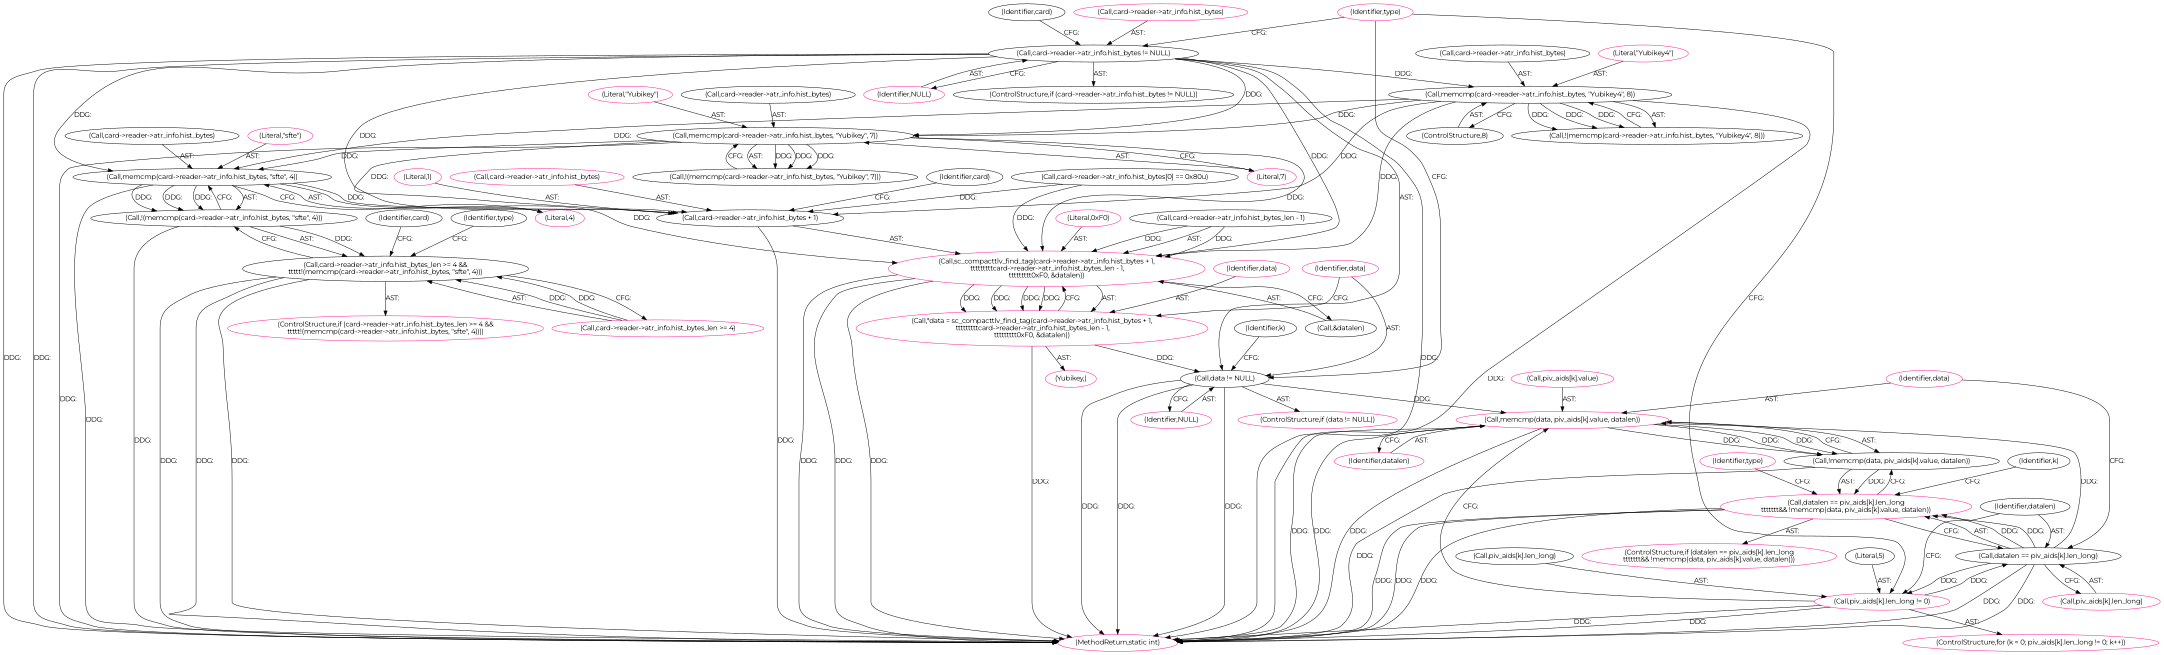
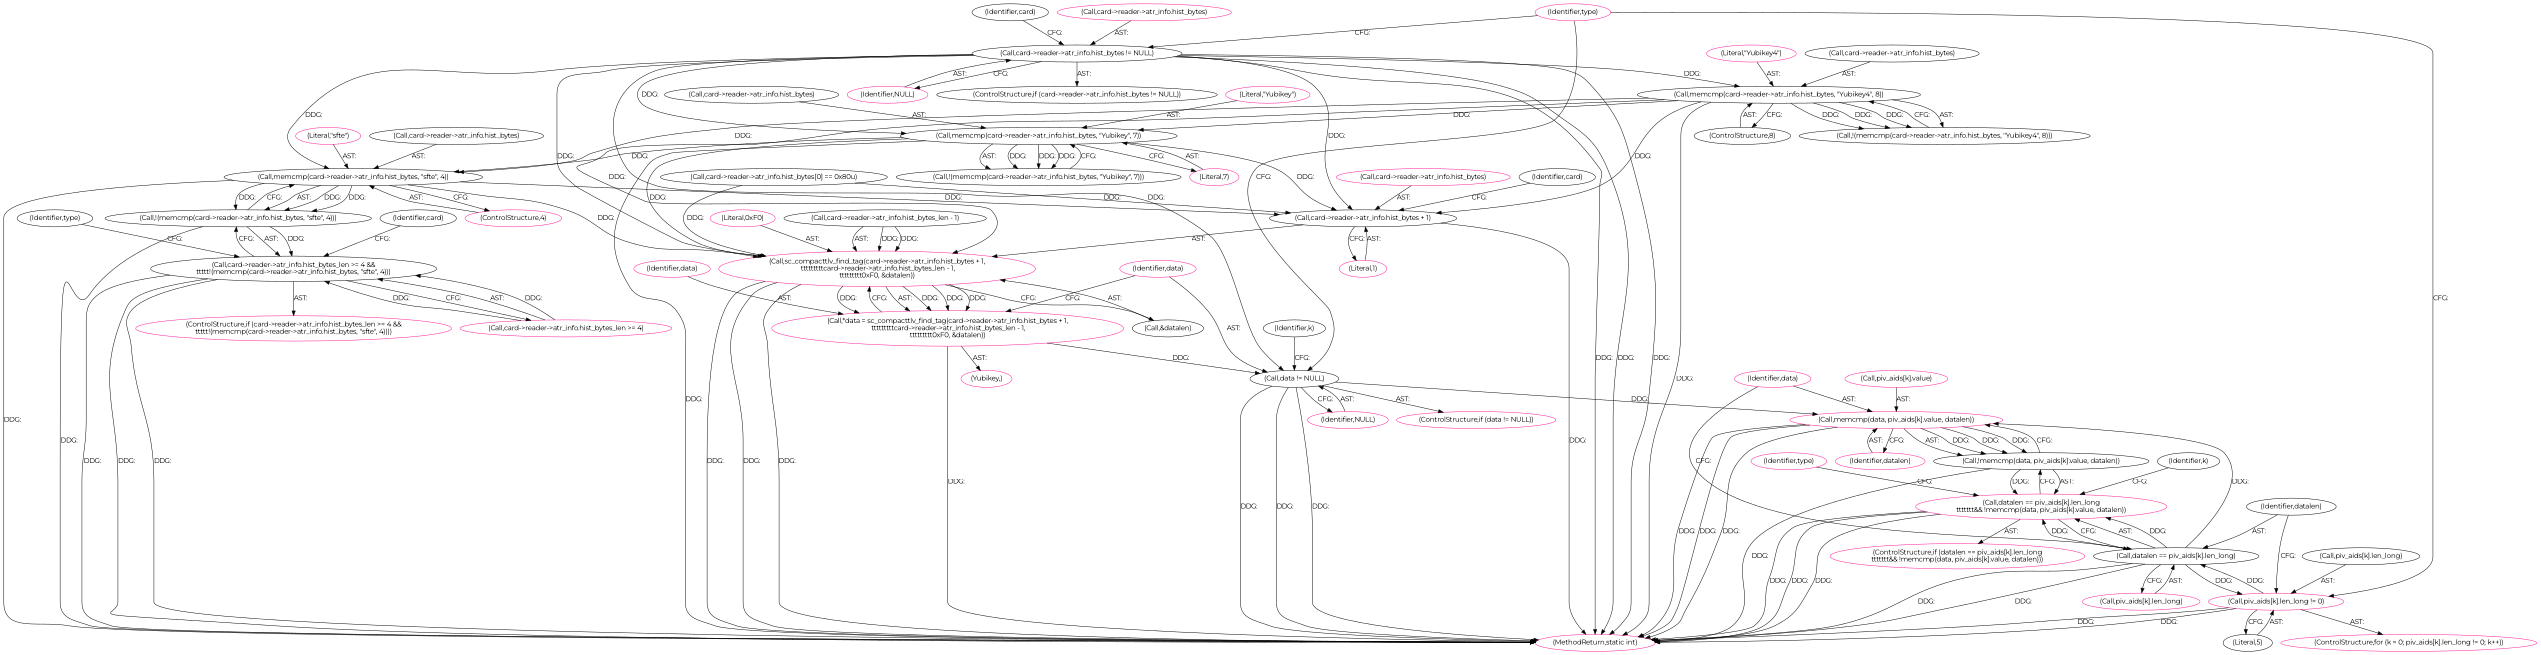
edge "(Call,card->reader->atr_info.hist_bytes != NULL)" -> "(Call,data != NULL)": label "AST: " -> "DDG: "
node "(Literal,4)": label "(Literal,4)" -> "(ControlStructure,4)"
edge "(Call,card->reader->atr_info.hist_bytes + 1)" -> "(Literal,1)": added, label "CFG:"
edge "(Call,piv_aids[k].len_long != 0)" -> "(Call,memcmp(data, piv_aids[k].value, datalen))": now "(Call,piv_aids[k].len_long != 0)" -> "(Literal,5)"
